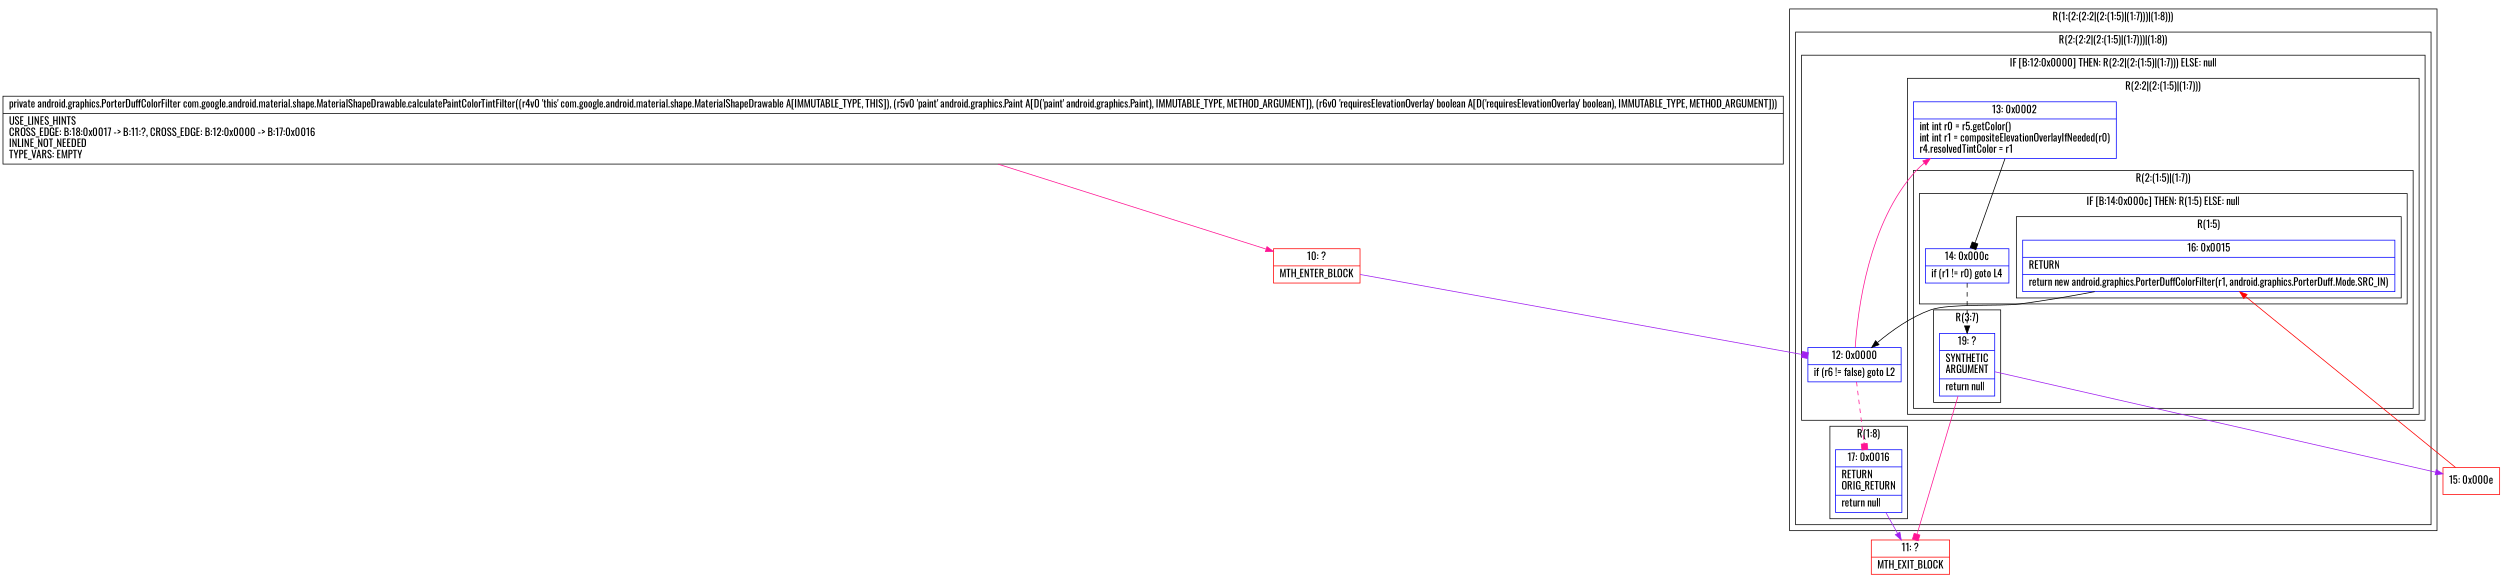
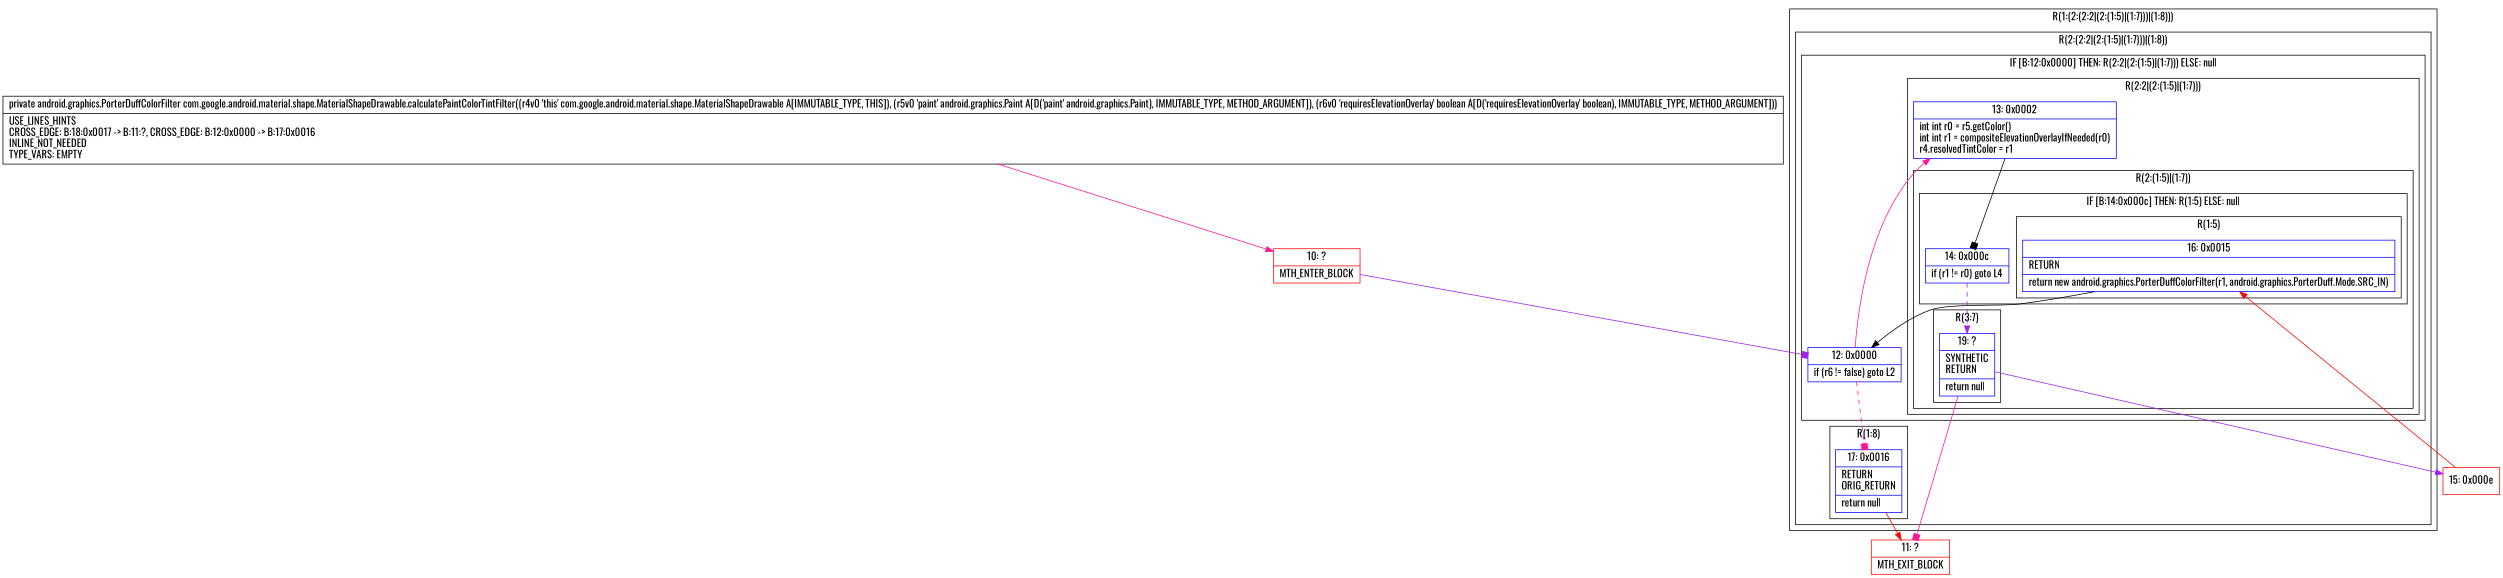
edge "14: 0x000c" -> "19: ?": color black -> purple
node "19: ?": text "ARGUMENT" -> "RETURN"
edge "17: 0x0016" -> "11: ?": color purple -> red
